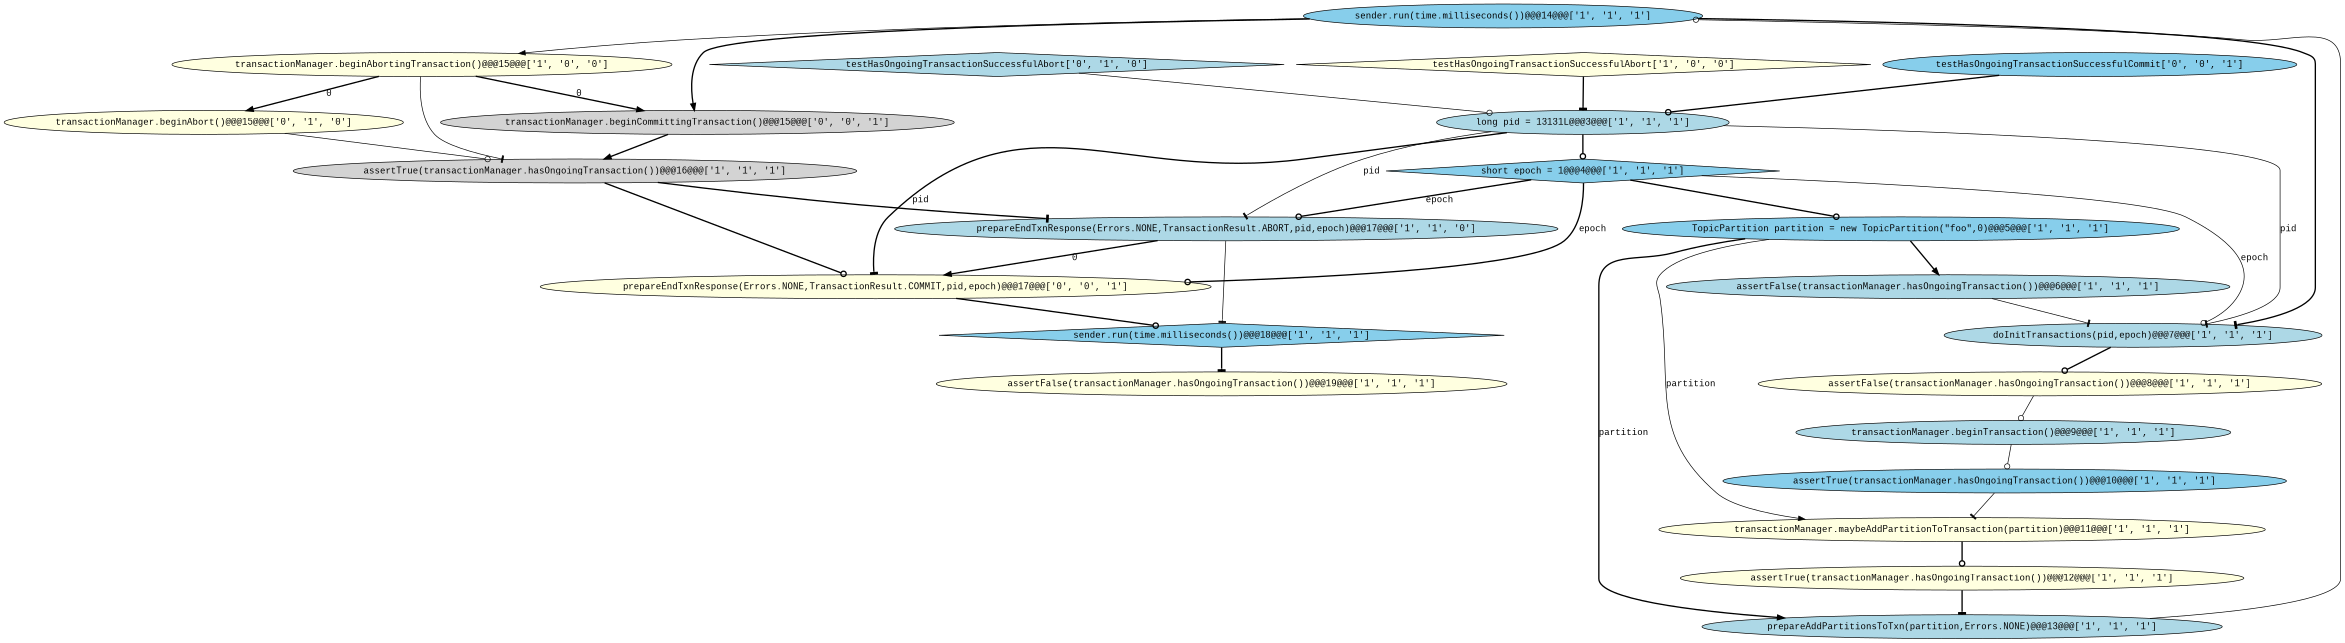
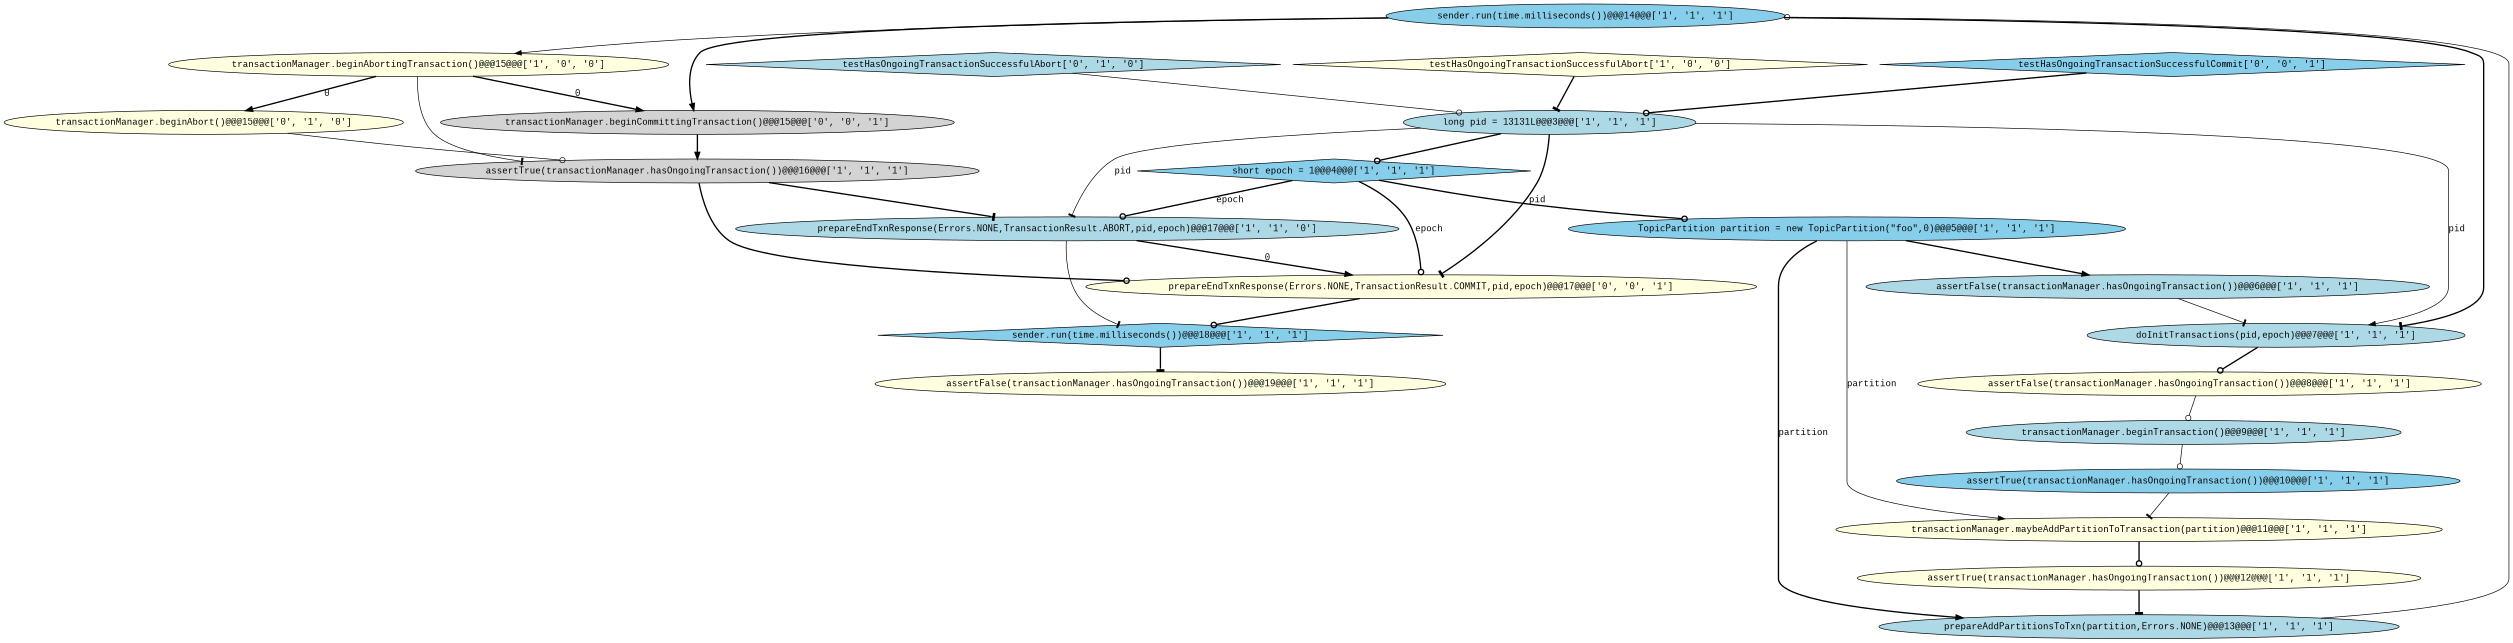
node "testHasOngoingTransactionSuccessfulCommit['0', '0', '1']": shape ellipse -> diamond
edge "long pid = 13131L@@@3@@@['1', '1', '1']" -> "doInitTransactions(pid,epoch)@@@7@@@['1', '1', '1']": arrowhead tee -> normal
edge "short epoch = 1@@@4@@@['1', '1', '1']" -> "doInitTransactions(pid,epoch)@@@7@@@['1', '1', '1']": removed, label "epoch"
